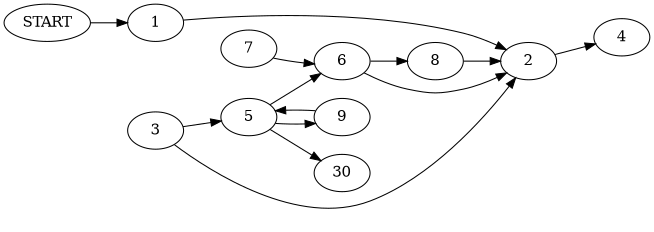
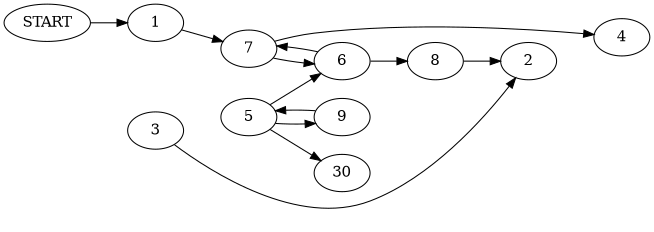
edge "1" -> "2": now "1" -> "7"
edge "2" -> "4": now "7" -> "4"
edge "6" -> "2": now "6" -> "7"
edge "3" -> "5": removed
